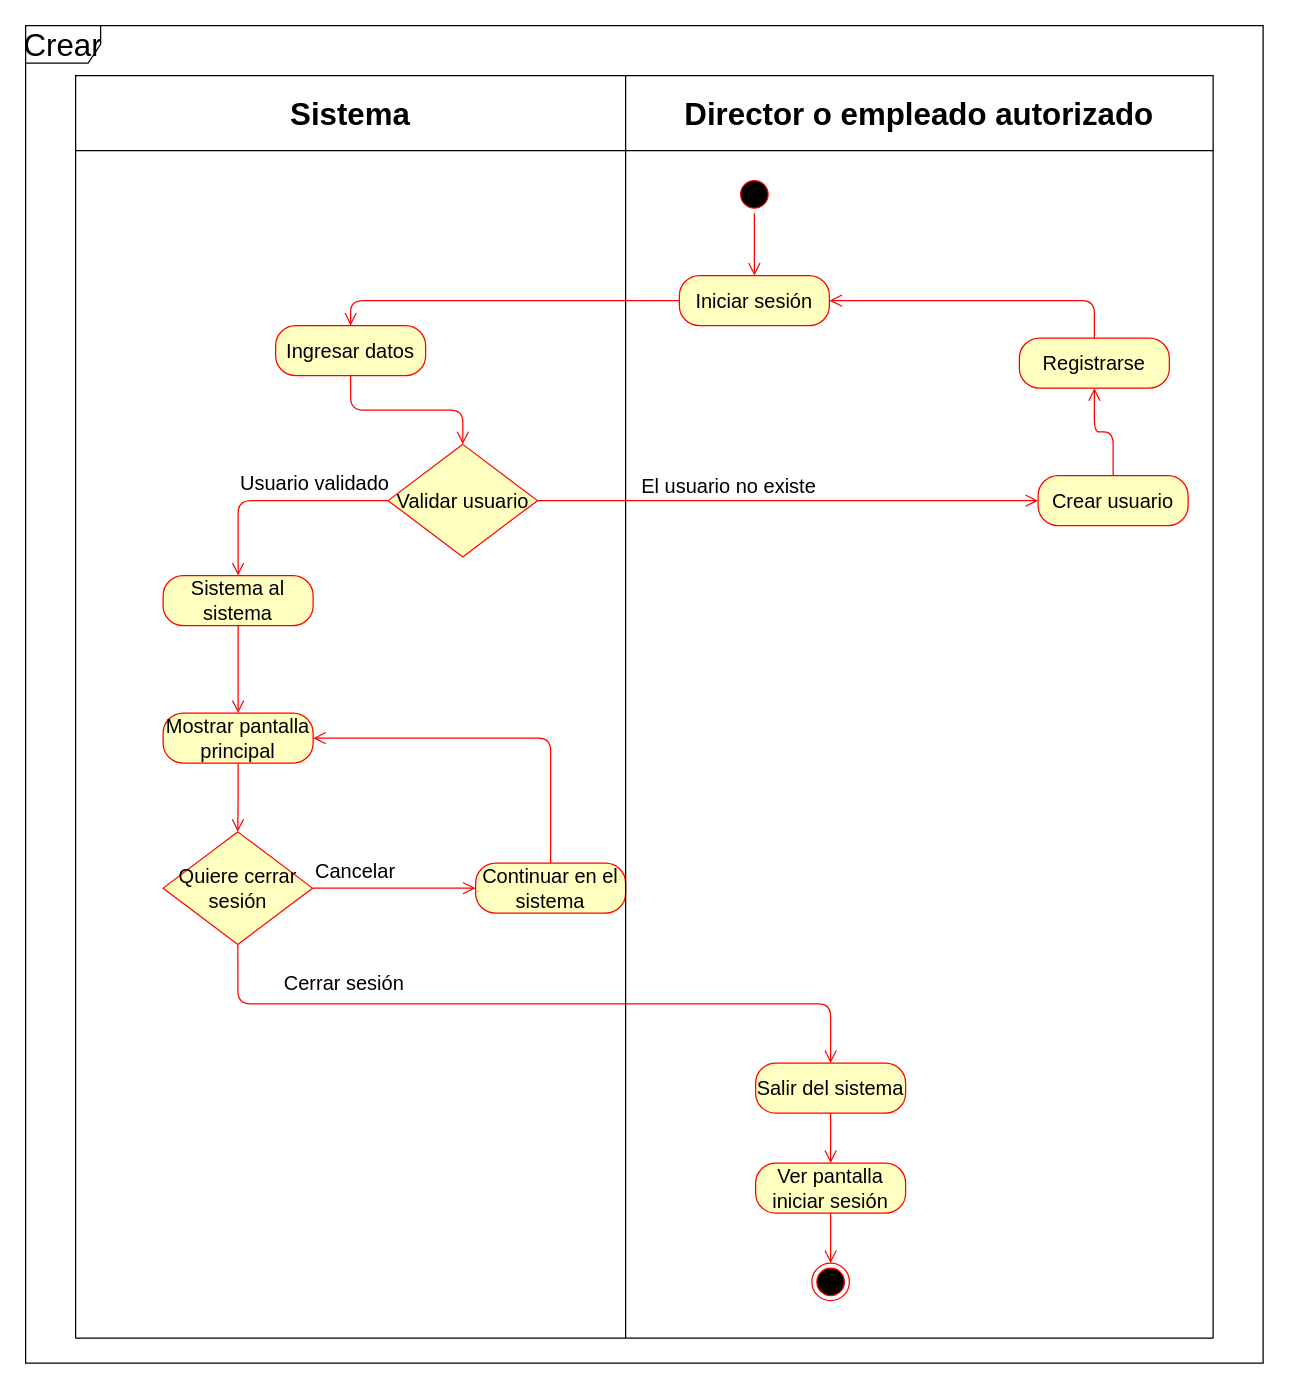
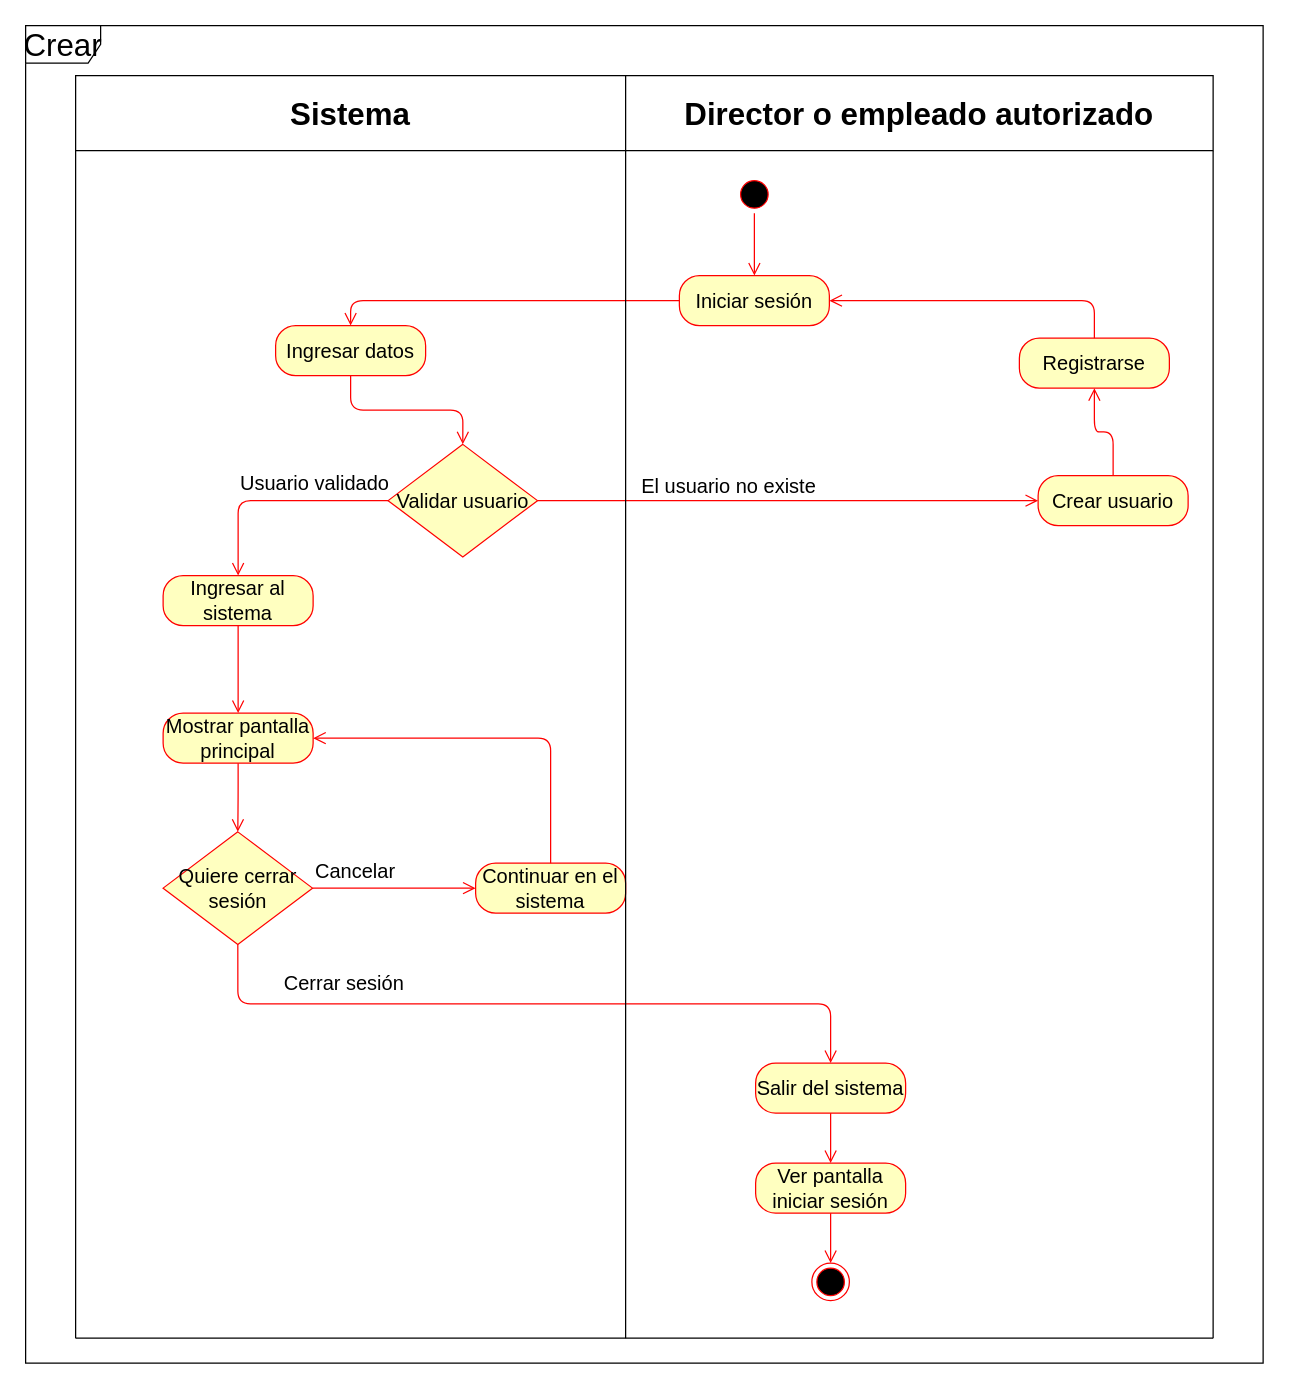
node "Sistema al sistema": label "Sistema al sistema" -> "Ingresar al sistema"
